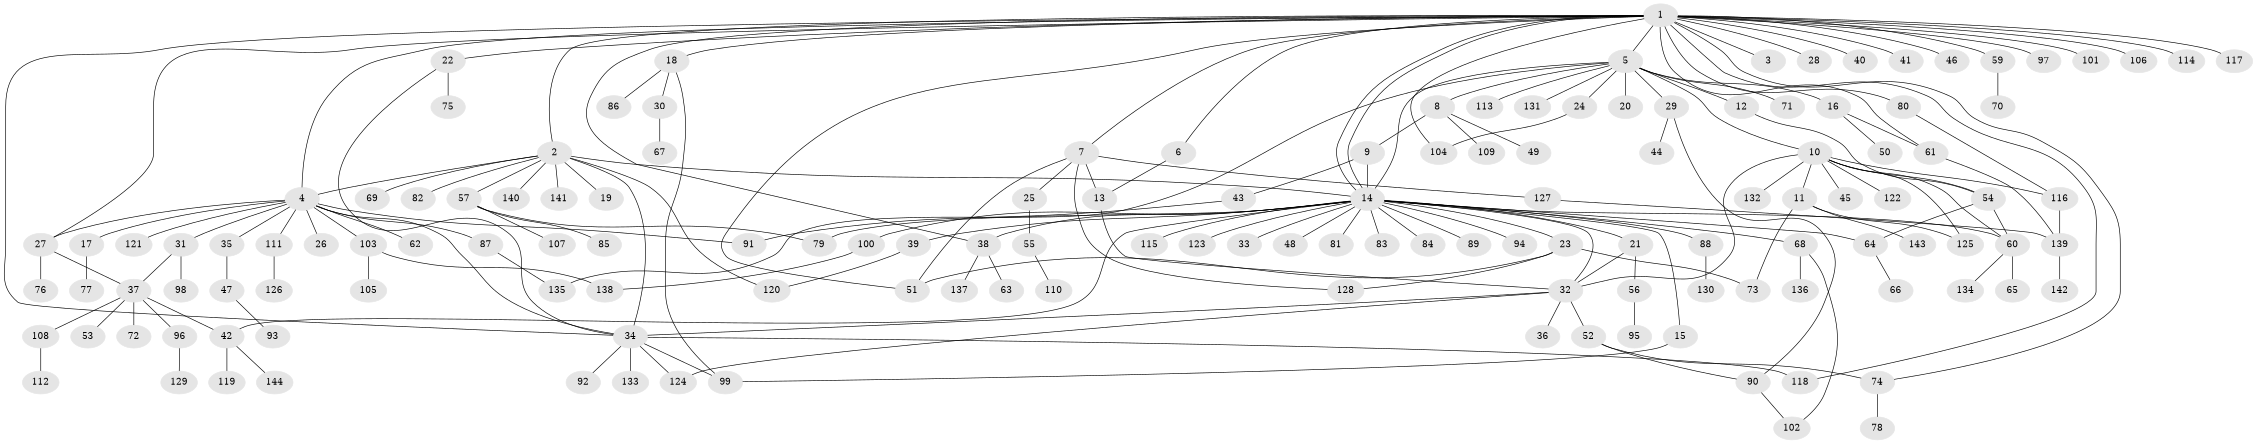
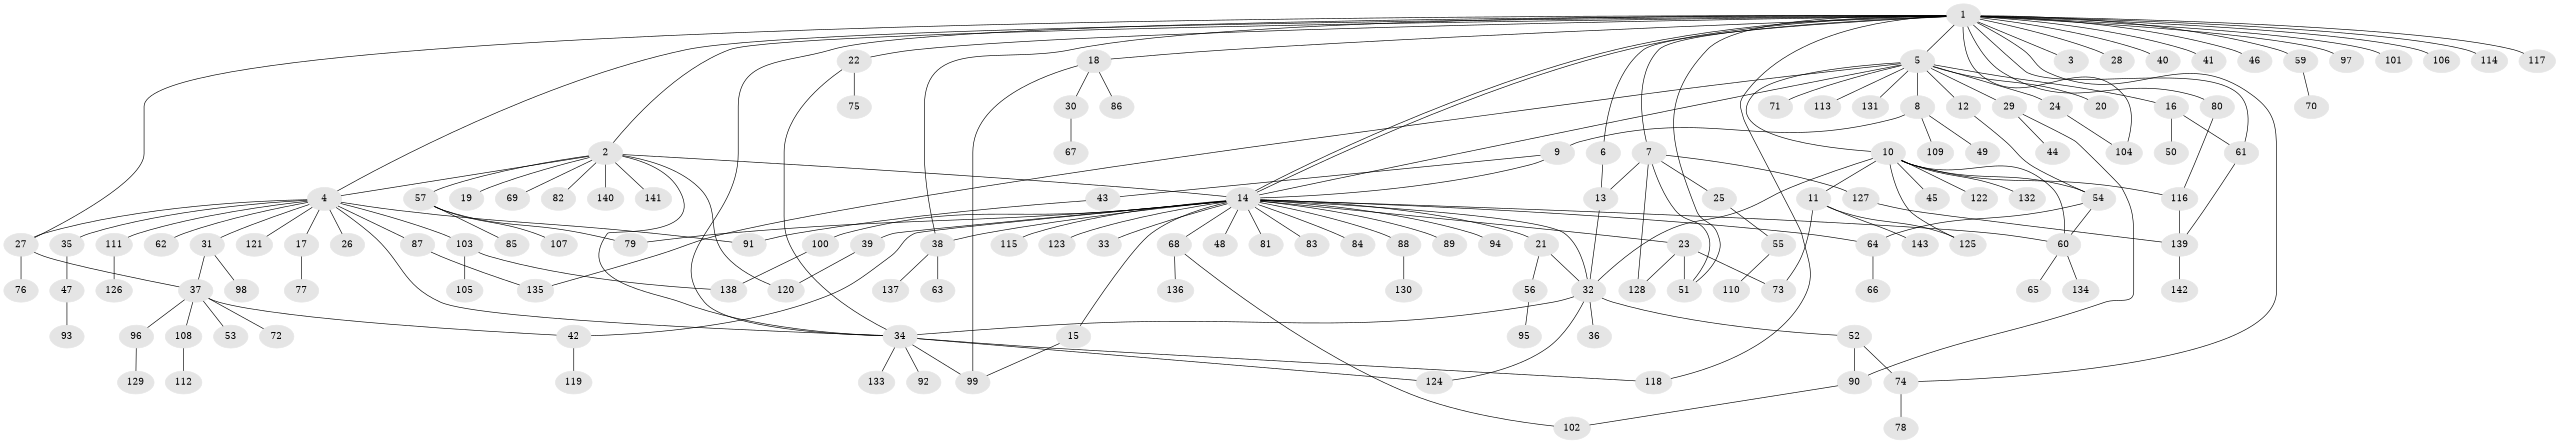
node "144": removed
